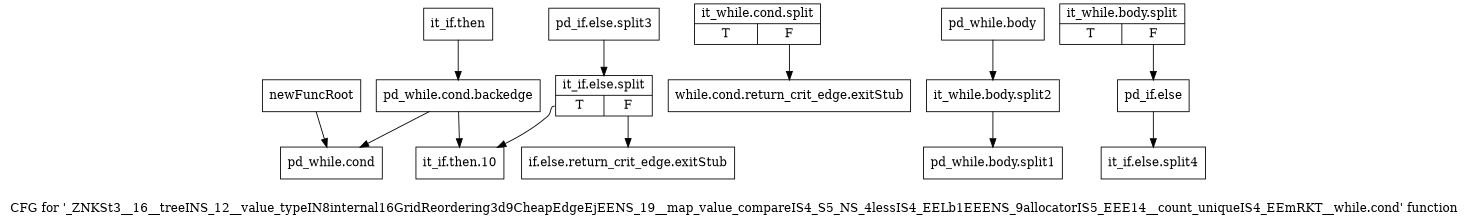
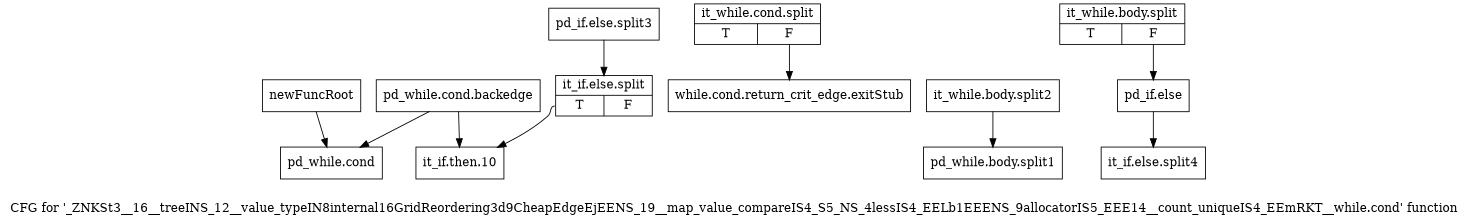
node "it_if.then": removed
node "pd_while.body": removed
node "if.else.return_crit_edge.exitStub": removed
